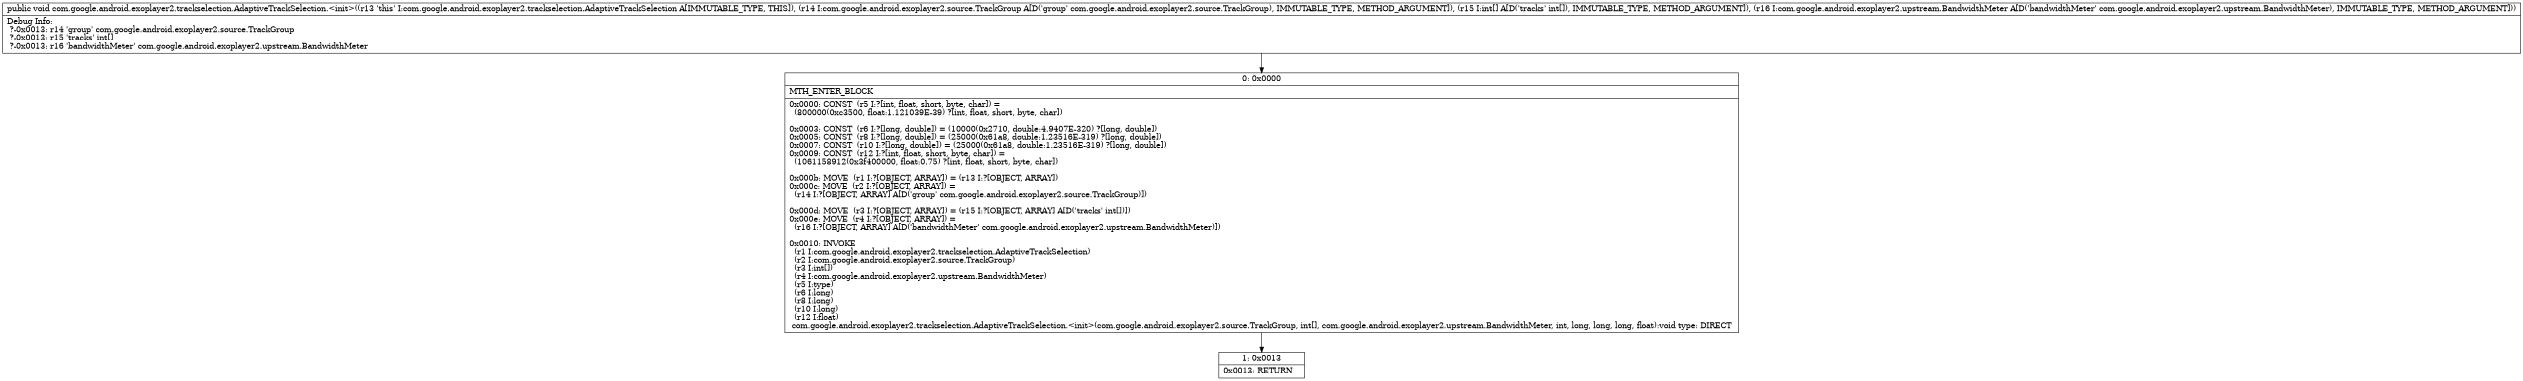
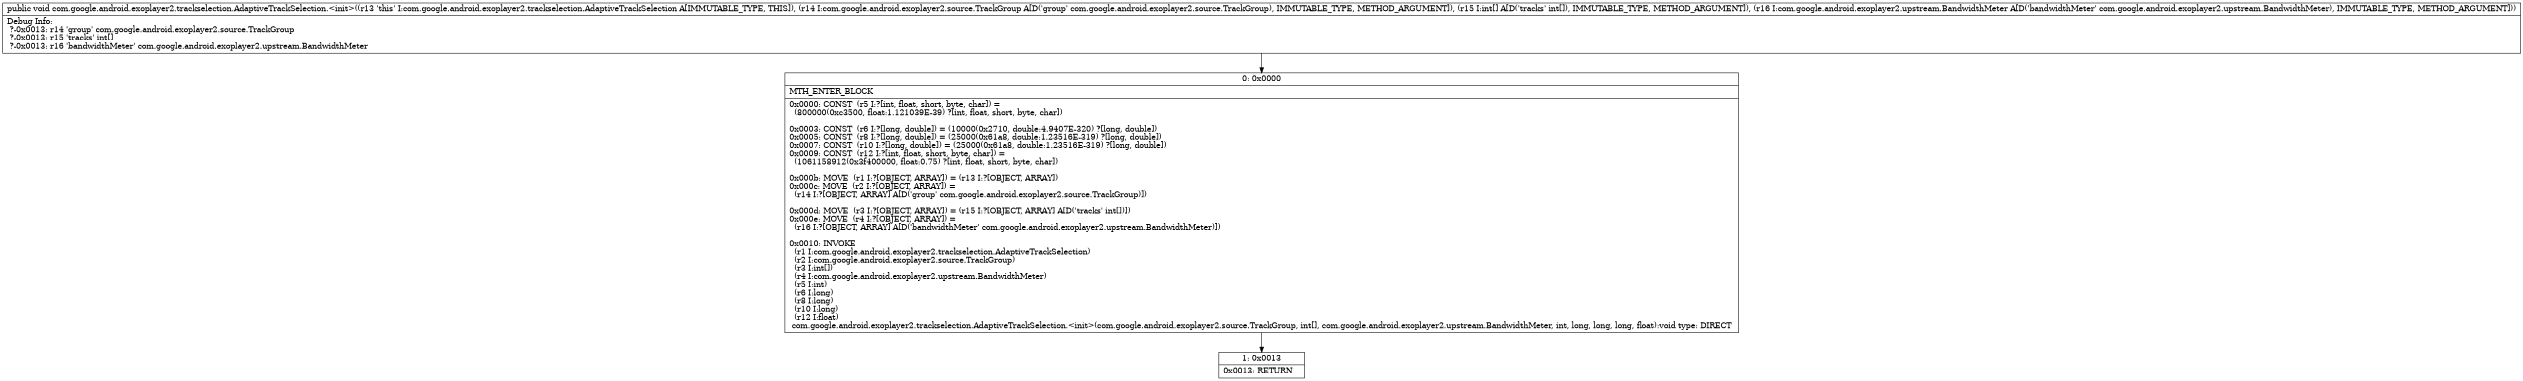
node "0: 0x0000": text "(r5 I:type)" -> "(r5 I:int)"
